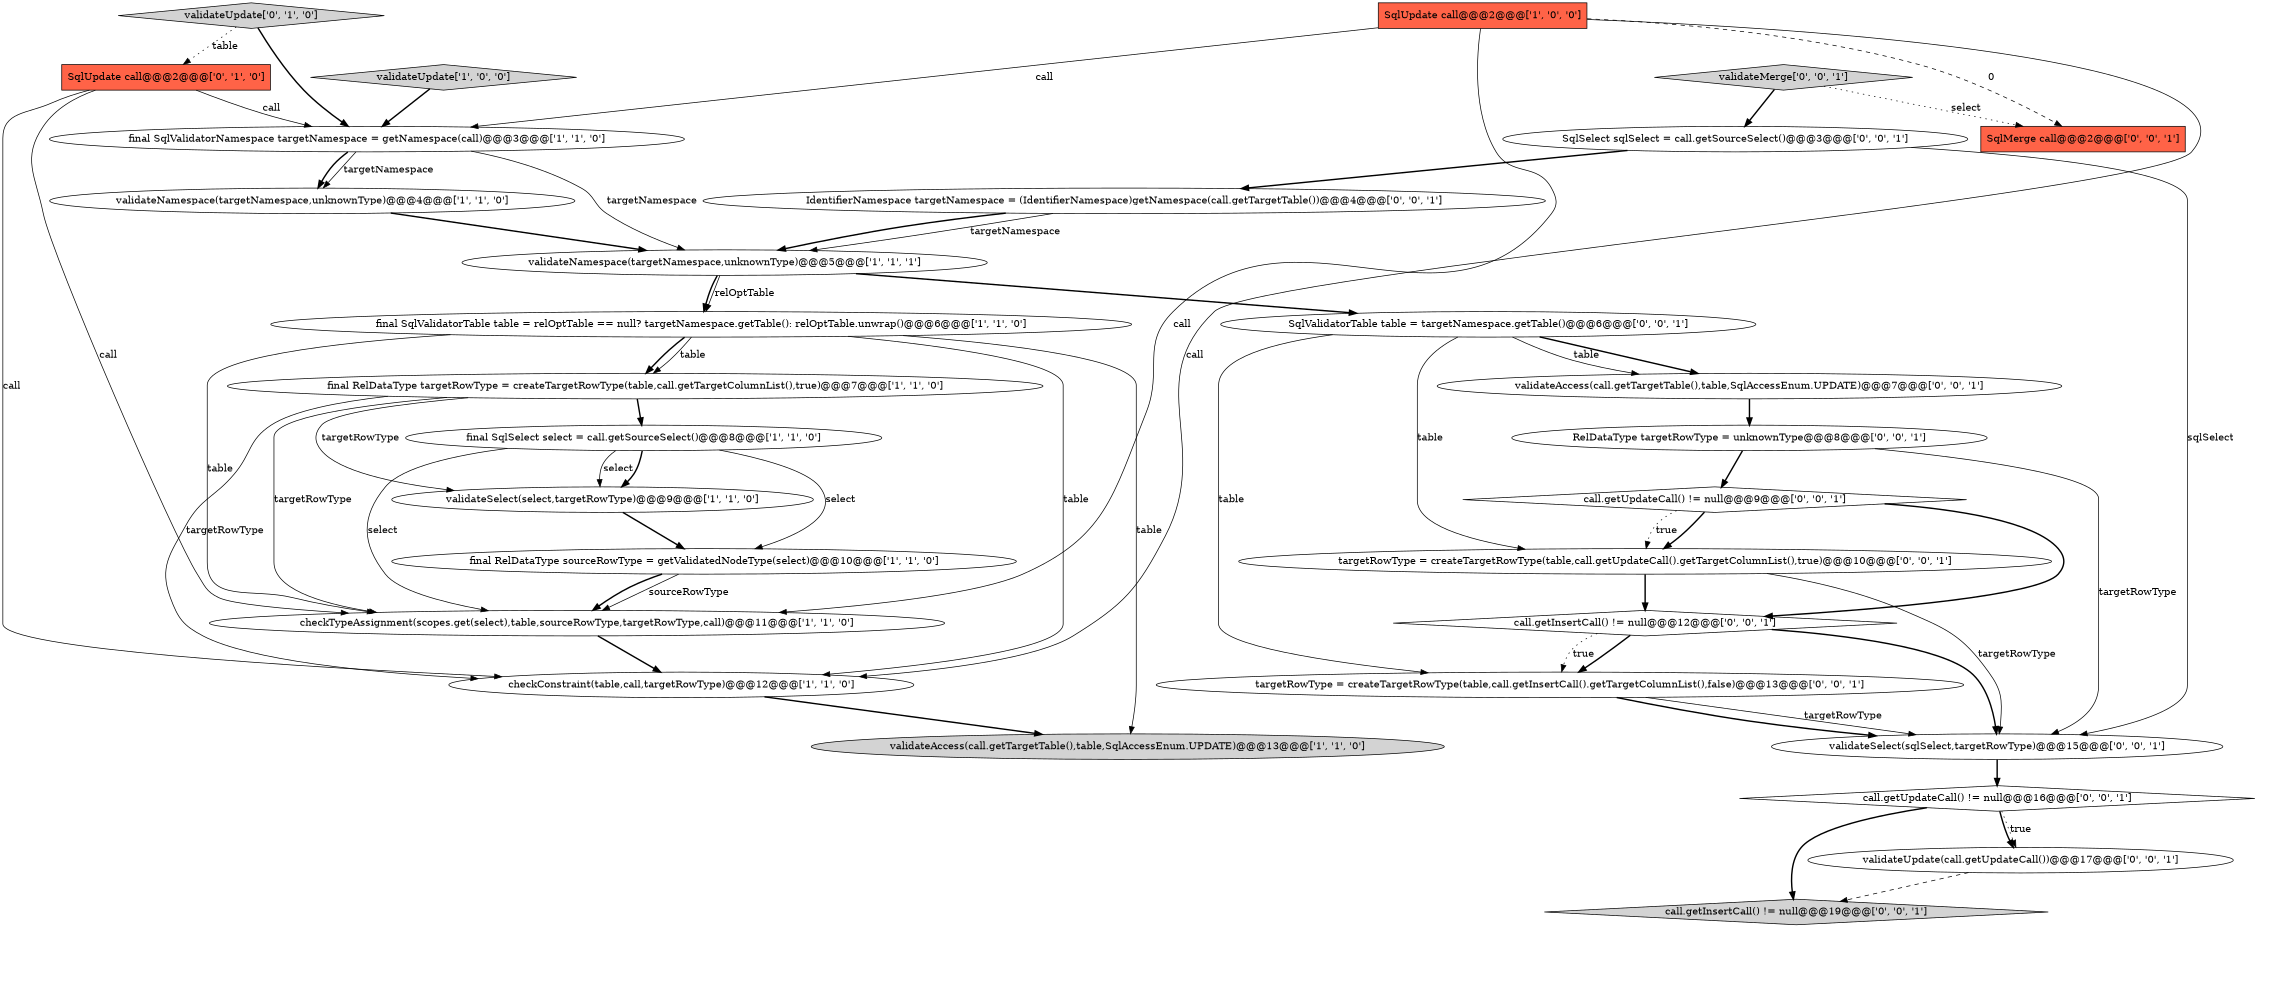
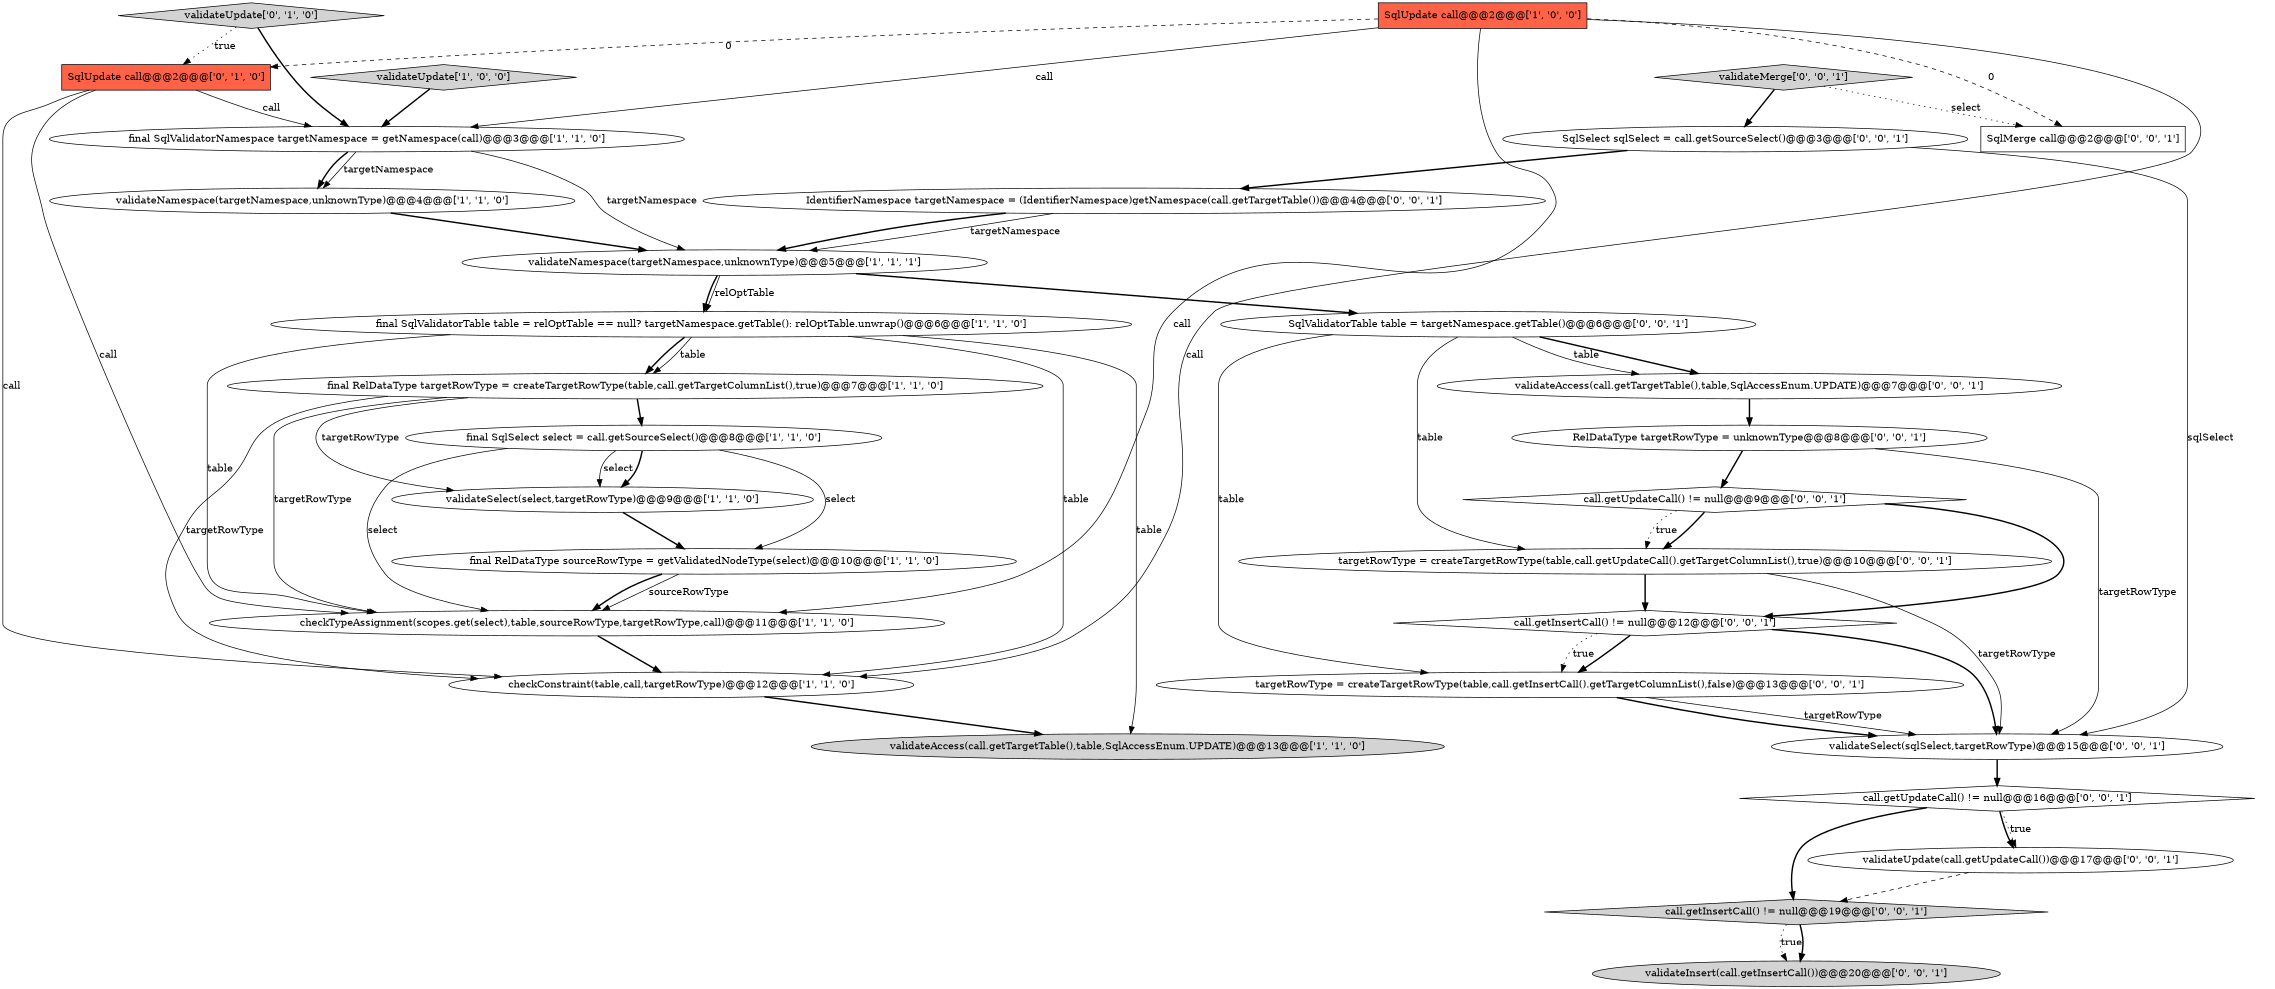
edge "SqlUpdate call@@@2@@@['1', '0', '0']" -> "SqlUpdate call@@@2@@@['0', '1', '0']": added, label "0"
edge "validateUpdate['0', '1', '0']" -> "SqlUpdate call@@@2@@@['0', '1', '0']": label "table" -> "true"
node "SqlMerge call@@@2@@@['0', '0', '1']": fillcolor tomato -> white
node "validateInsert(call.getInsertCall())@@@20@@@['0', '0', '1']": added
